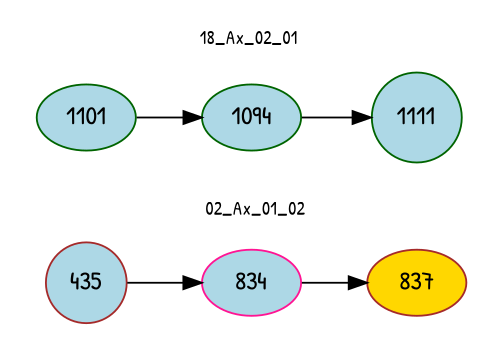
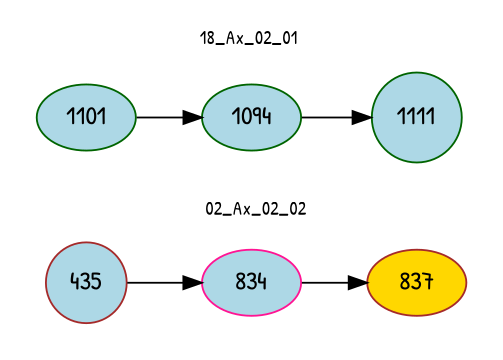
cluster "02_Ax_01_02": label "02_Ax_01_02" -> "02_Ax_02_02"
